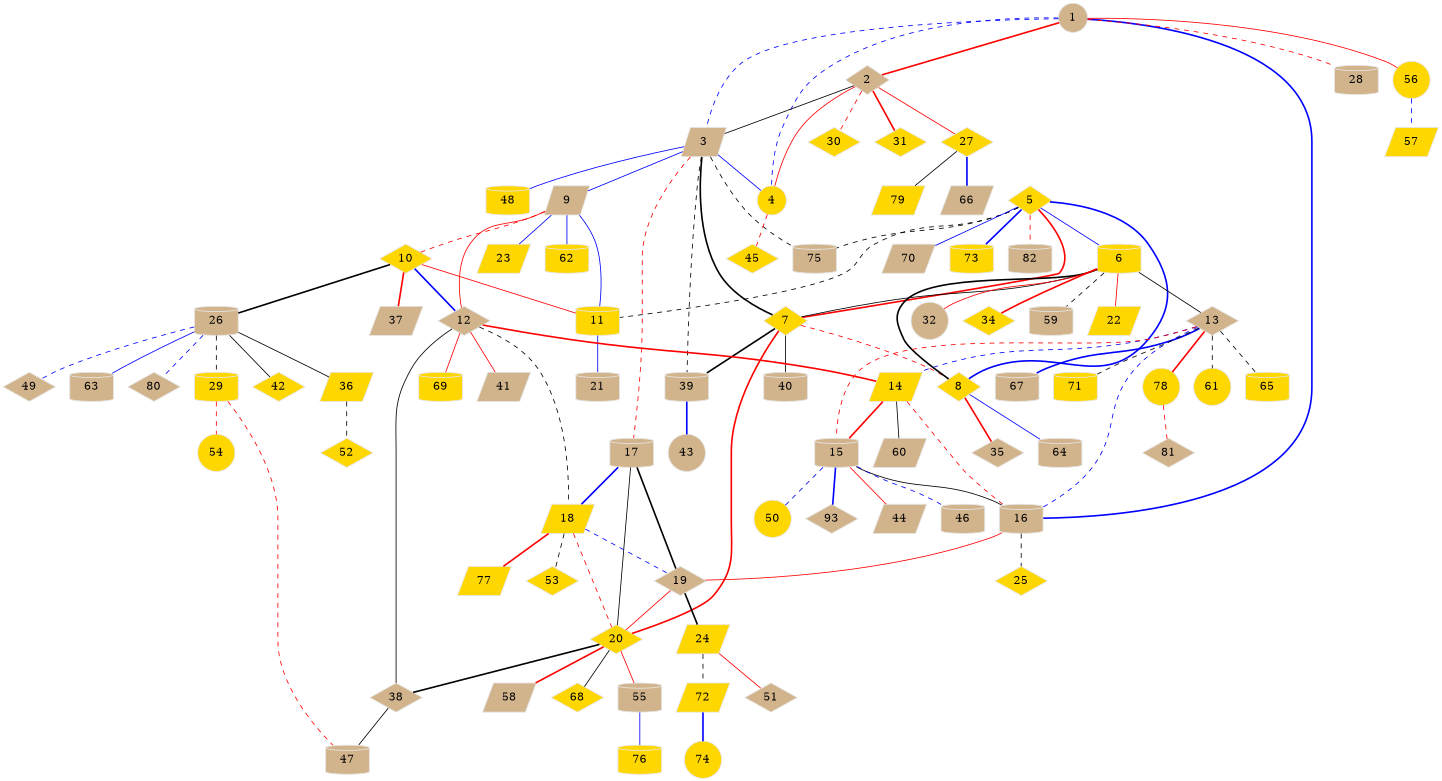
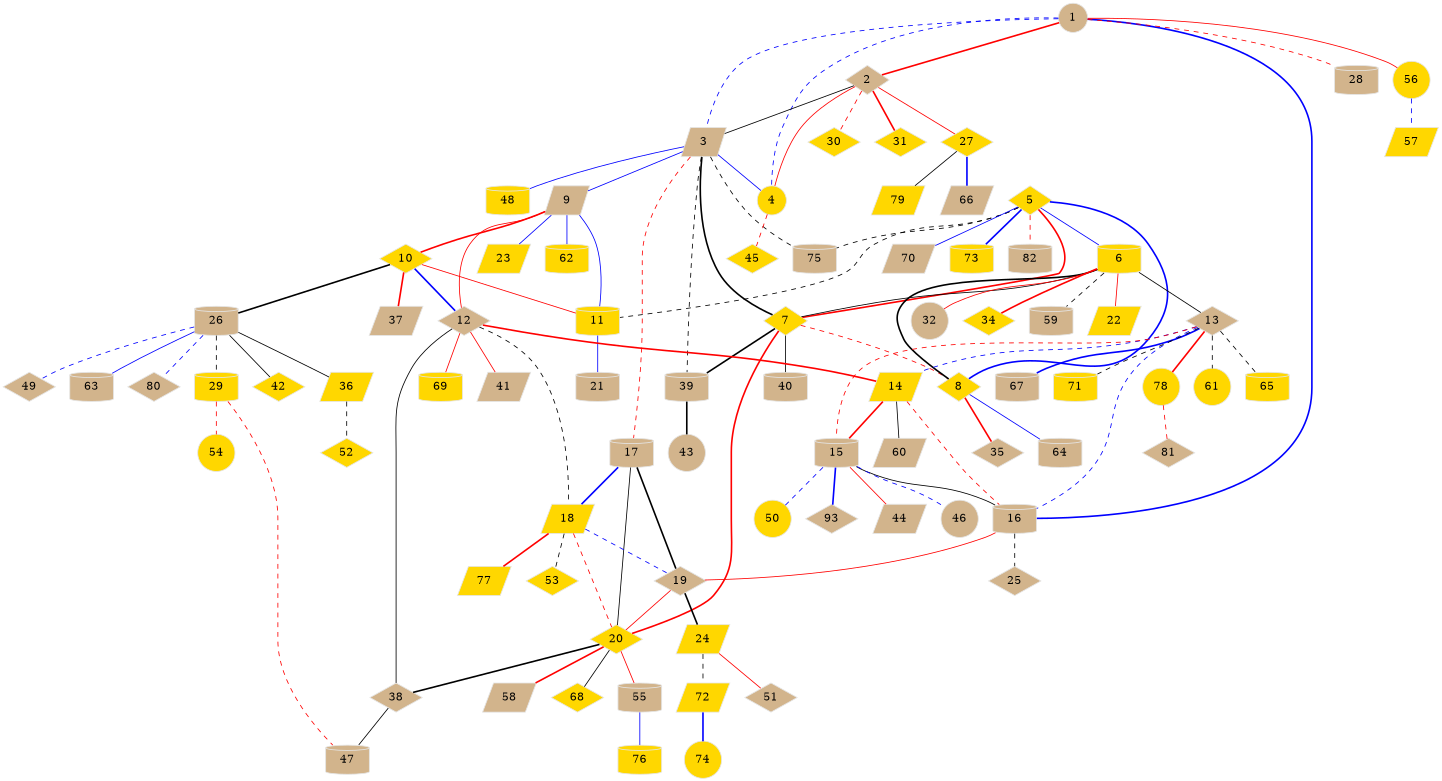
edge "9" -- "10": style dashed -> bold
edge "39" -- "43": color blue -> black
node "46": shape cylinder -> circle
node "25": fillcolor gold -> tan
